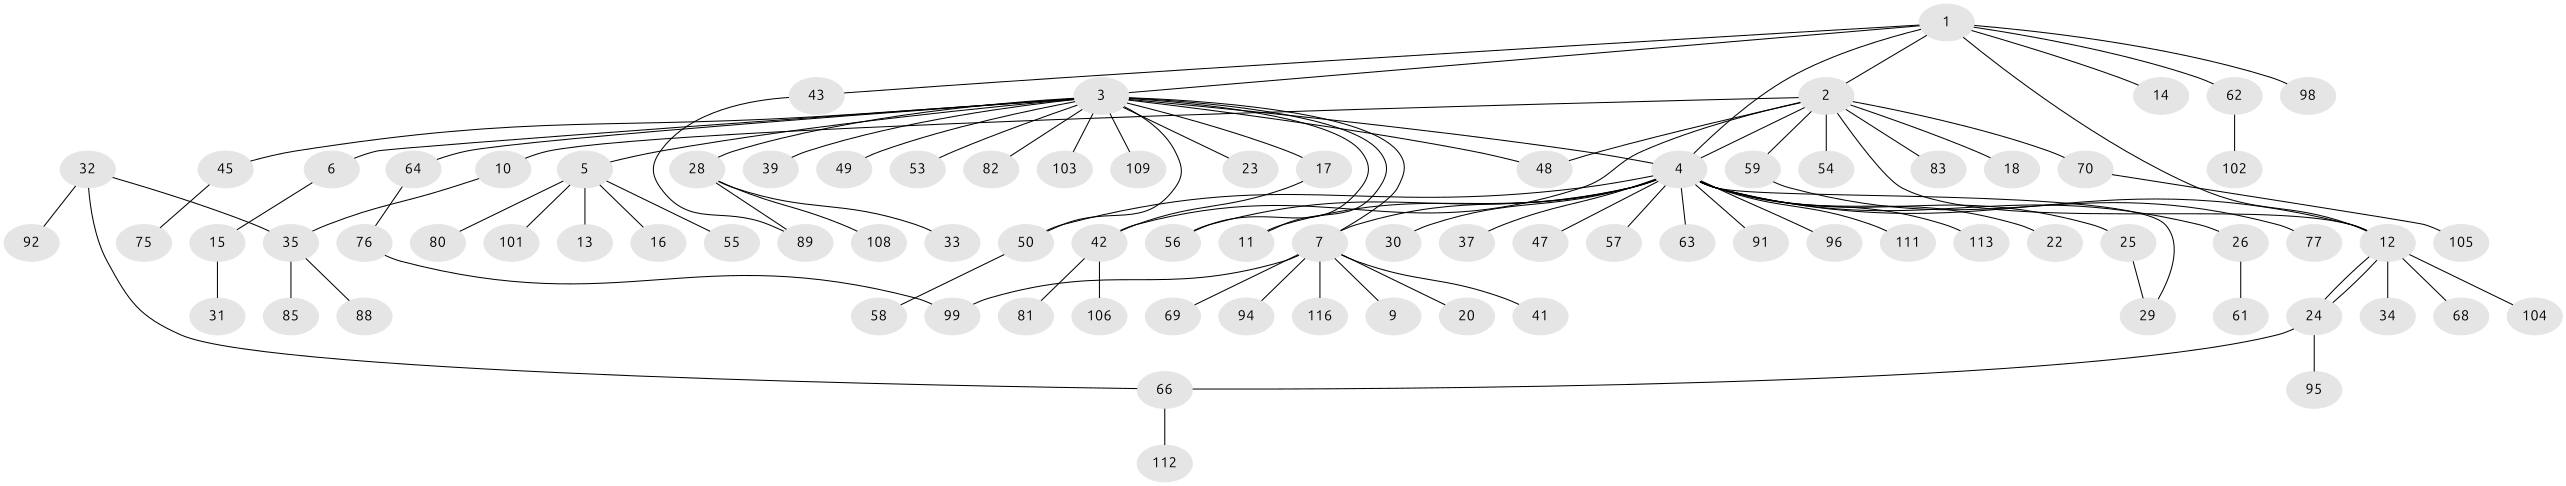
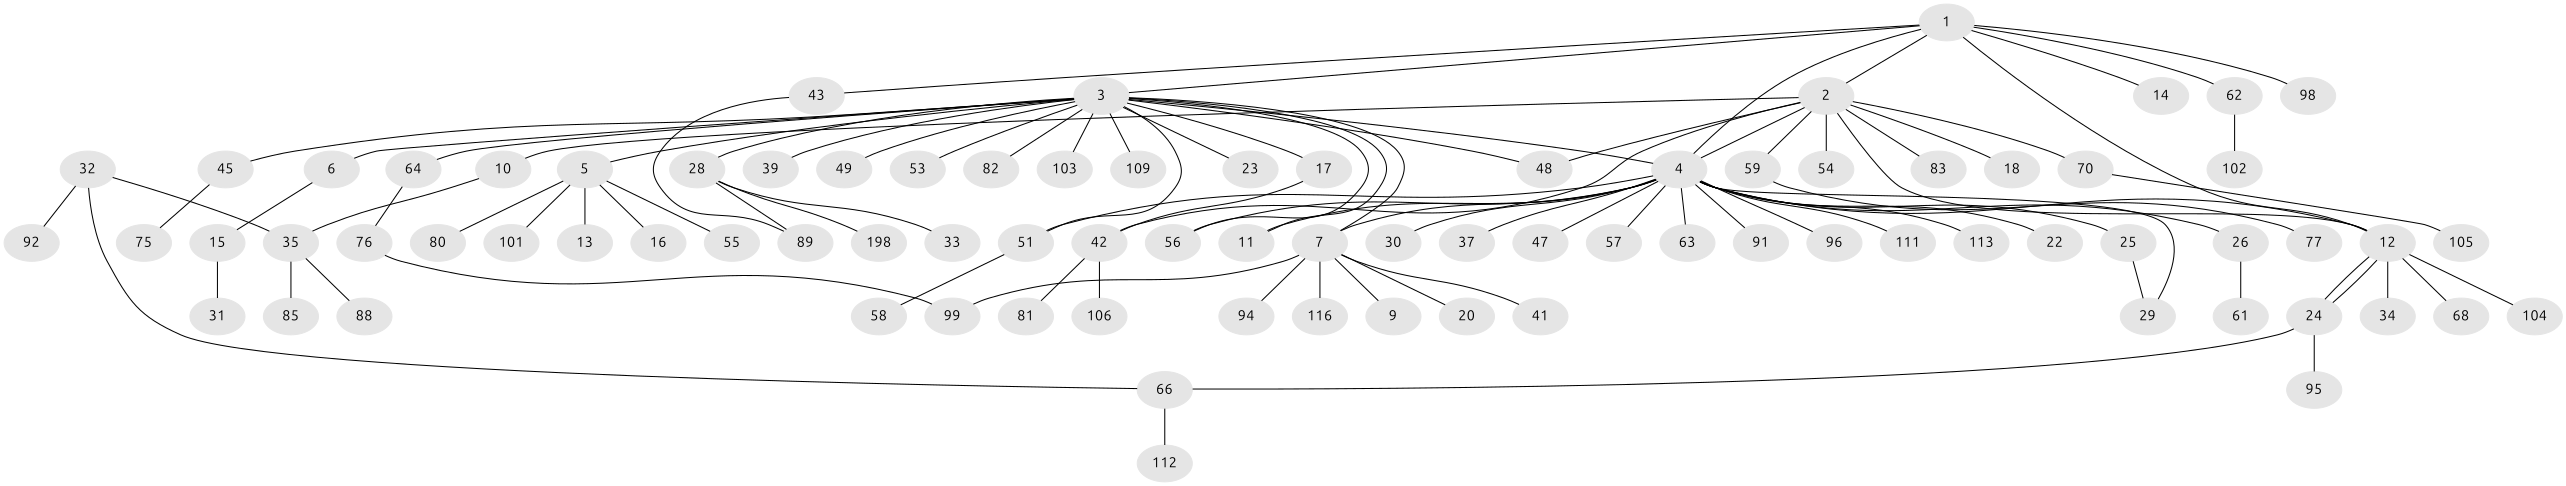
node "108": label "108" -> "198"
node "50": label "50" -> "51"
node "69": removed
